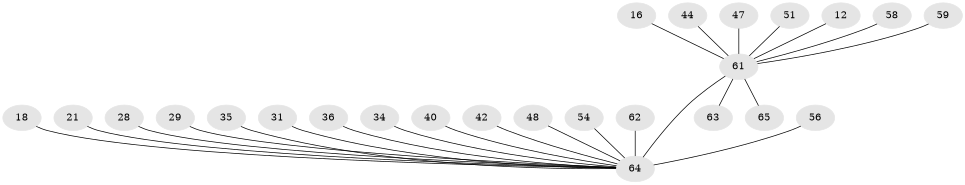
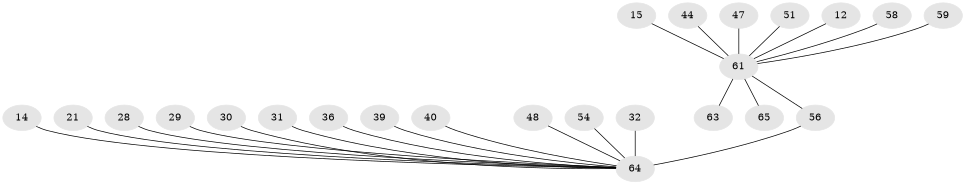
node "16": label "16" -> "15"
edge "61" -- "64": now "61" -- "56"
node "18": label "18" -> "14"
node "35": label "35" -> "30"
node "34": label "34" -> "39"
node "42": removed
node "62": label "62" -> "32"
